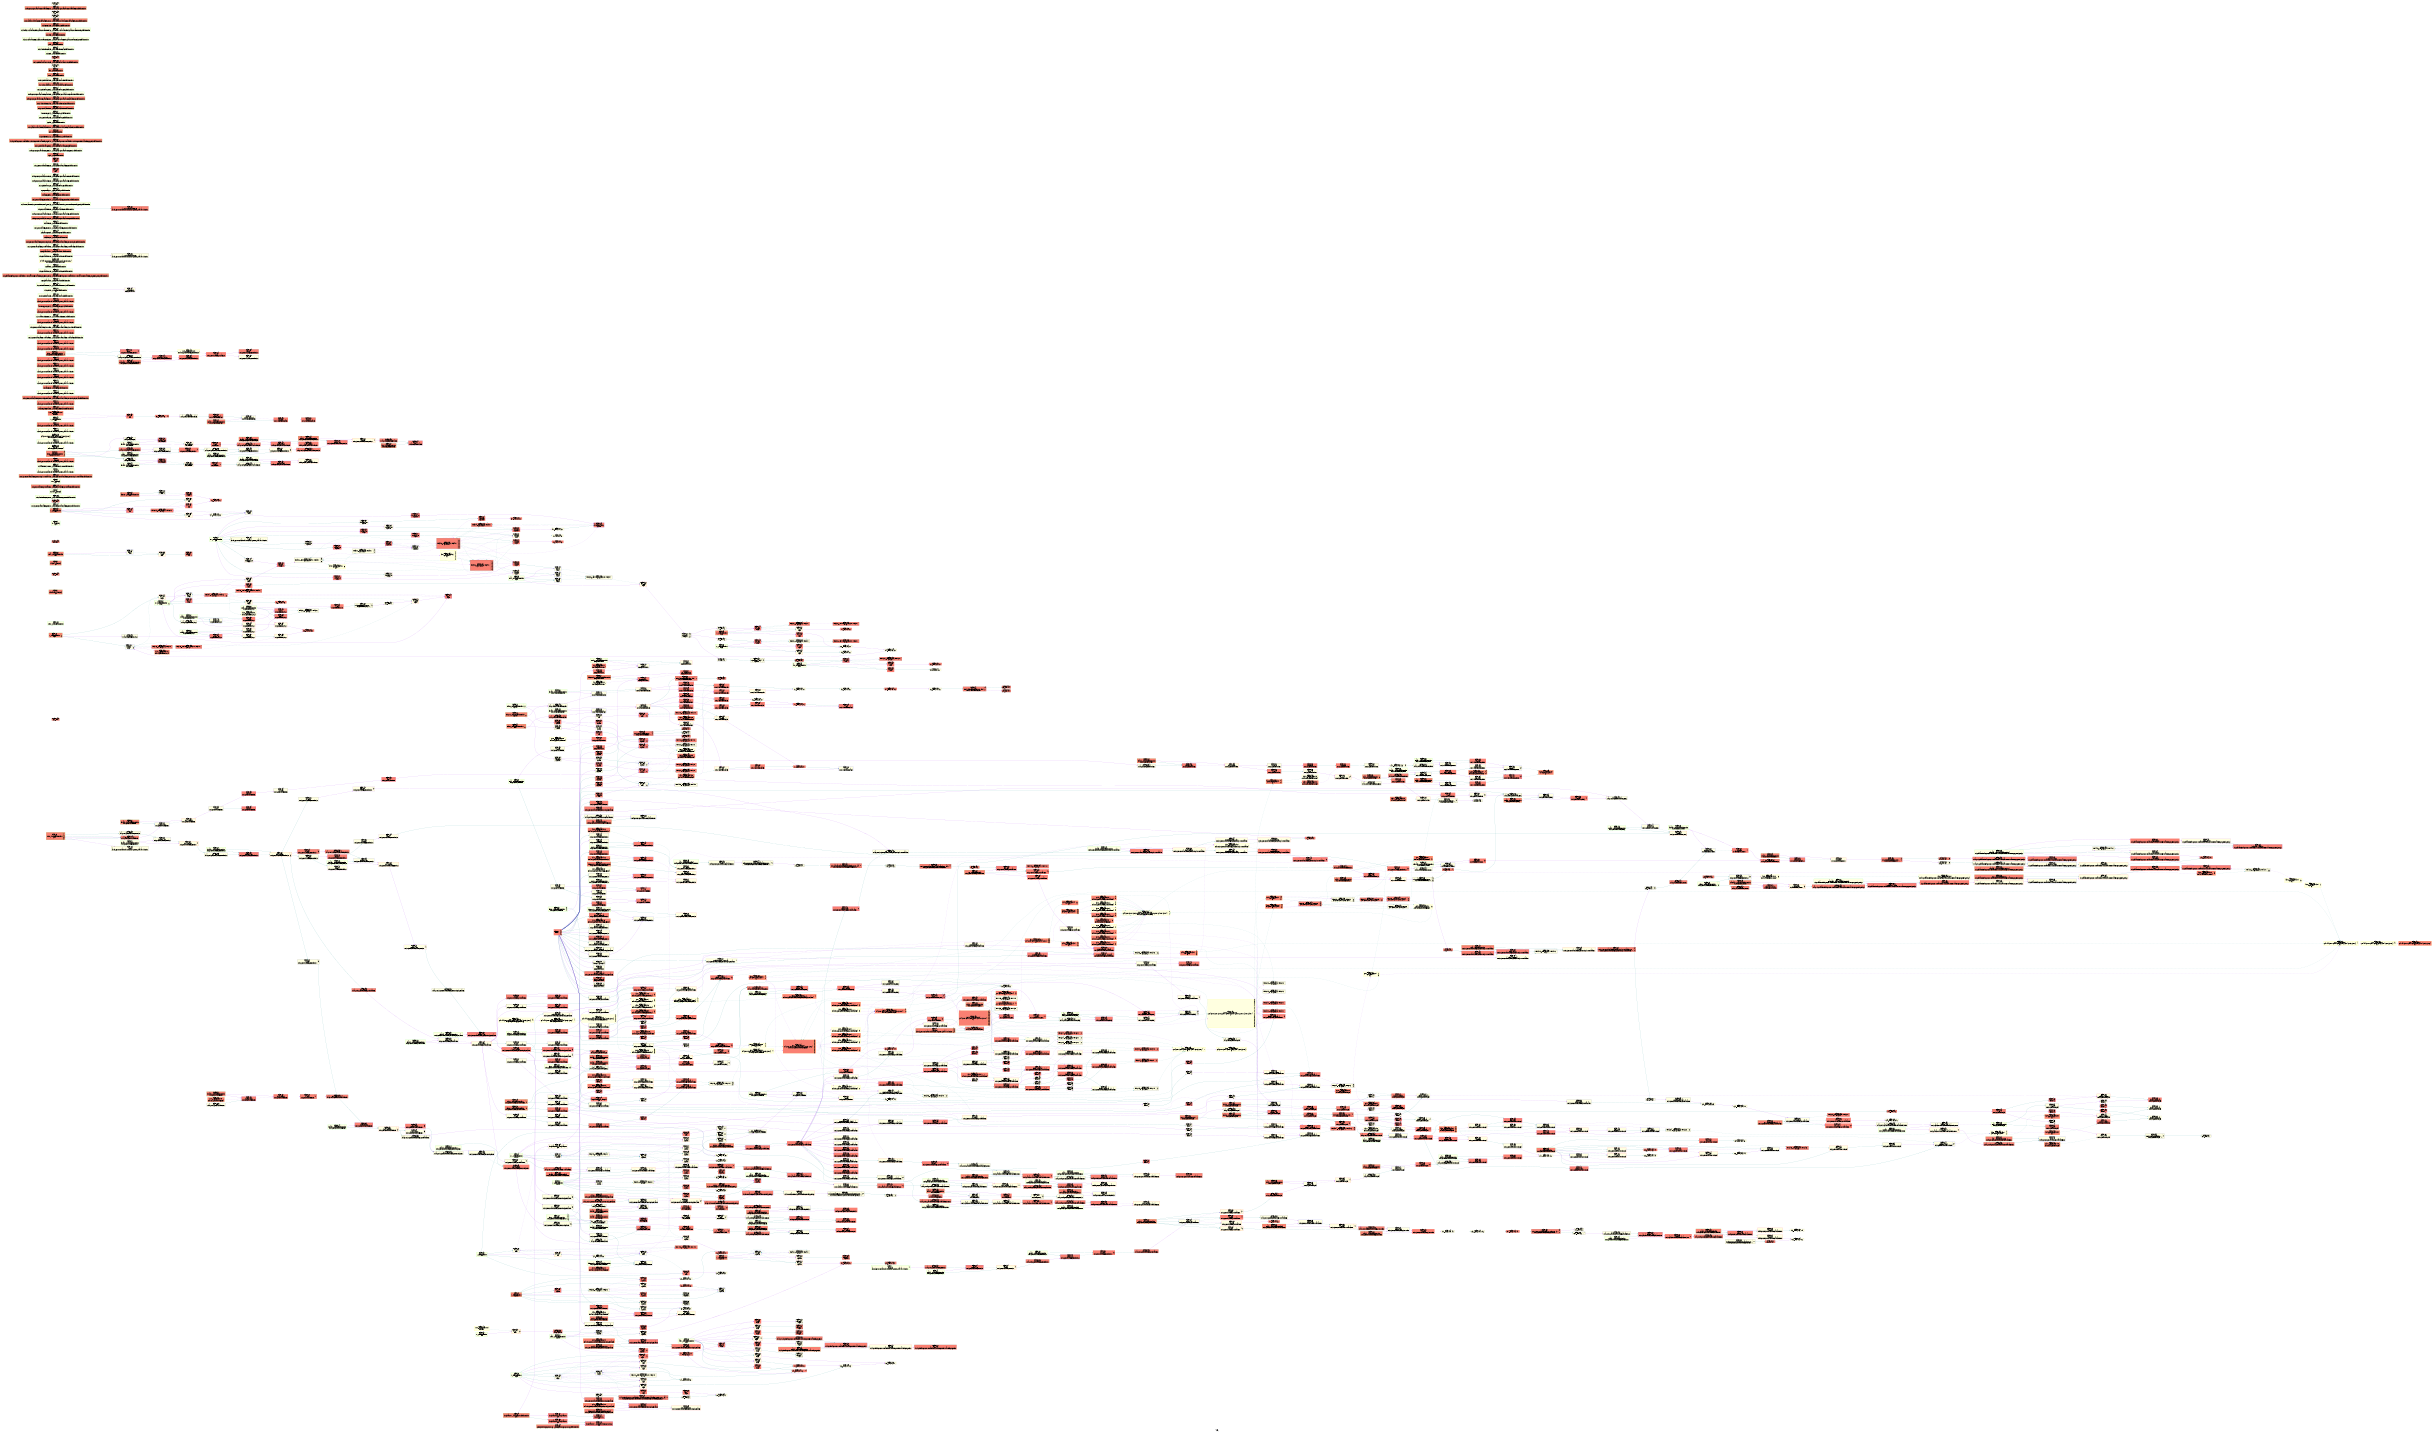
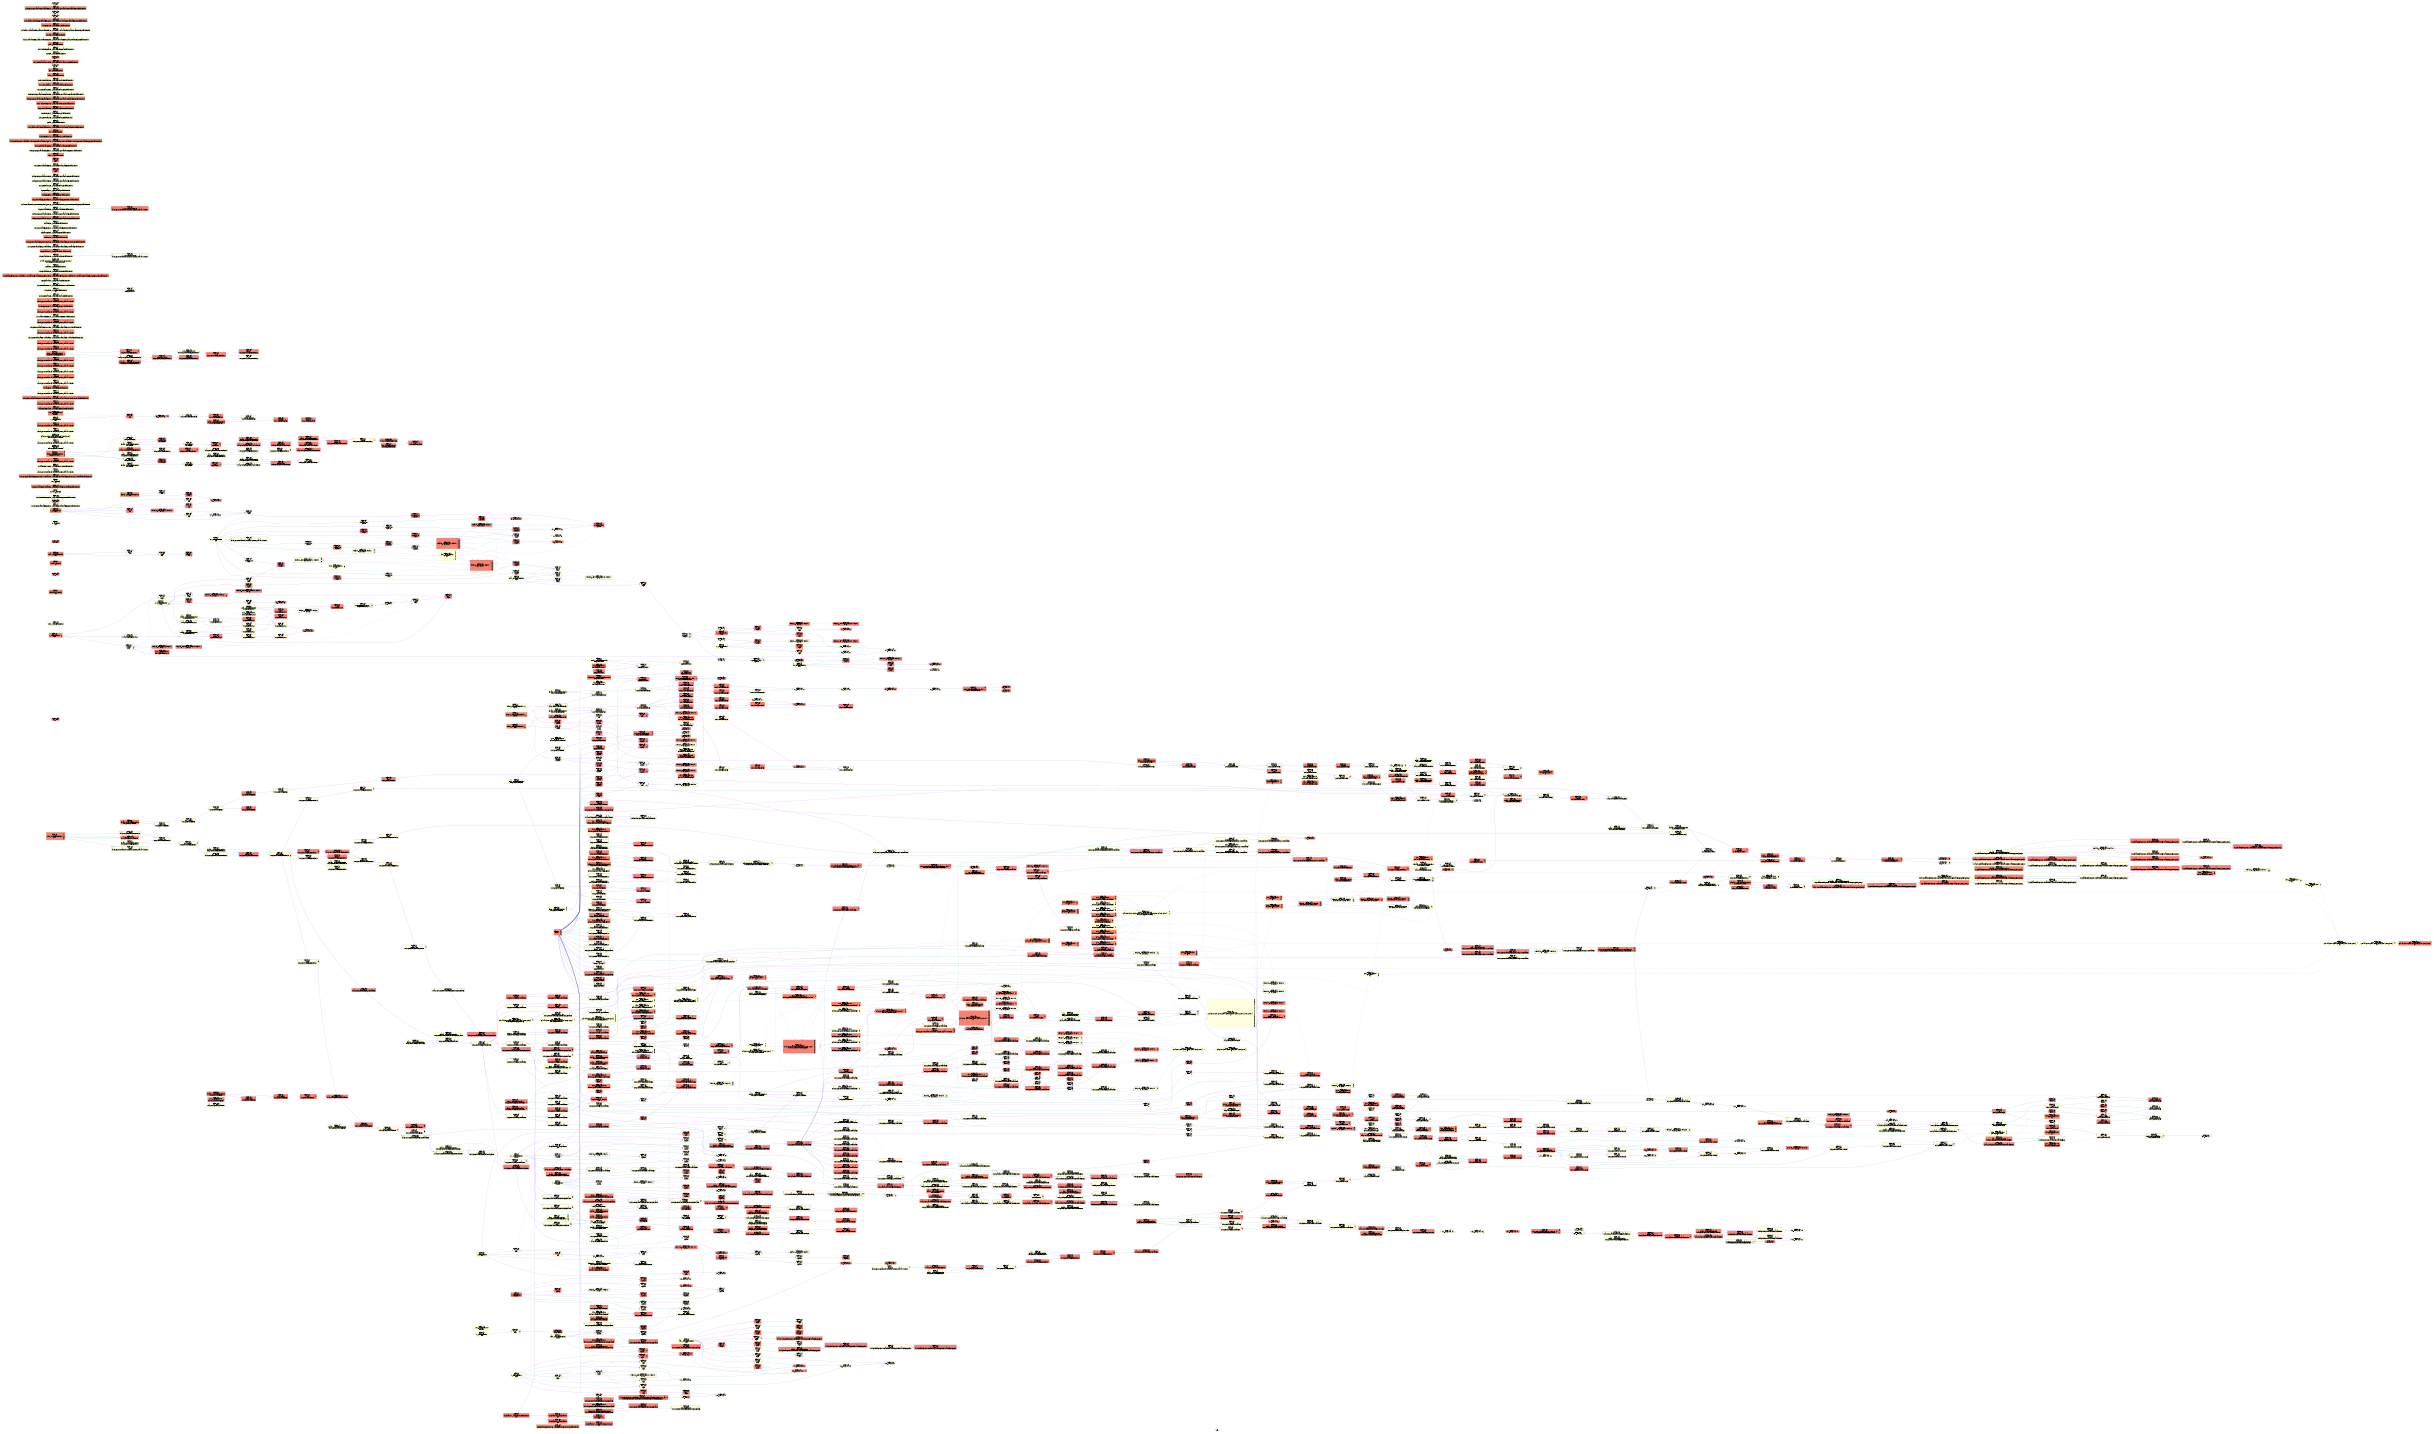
node "NodeID: 614": text "_ZNSt6vectorIbSaIbEEC2ZNSaIbEC0_" -> "_ZNSt6vectorIbSaIbEEC2EmRKbRKS0_"
